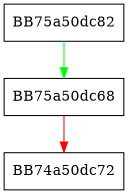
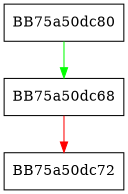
node "BB75a50dc82": label "BB75a50dc82" -> "BB75a50dc80"
node "BB74a50dc72": label "BB74a50dc72" -> "BB75a50dc72"
